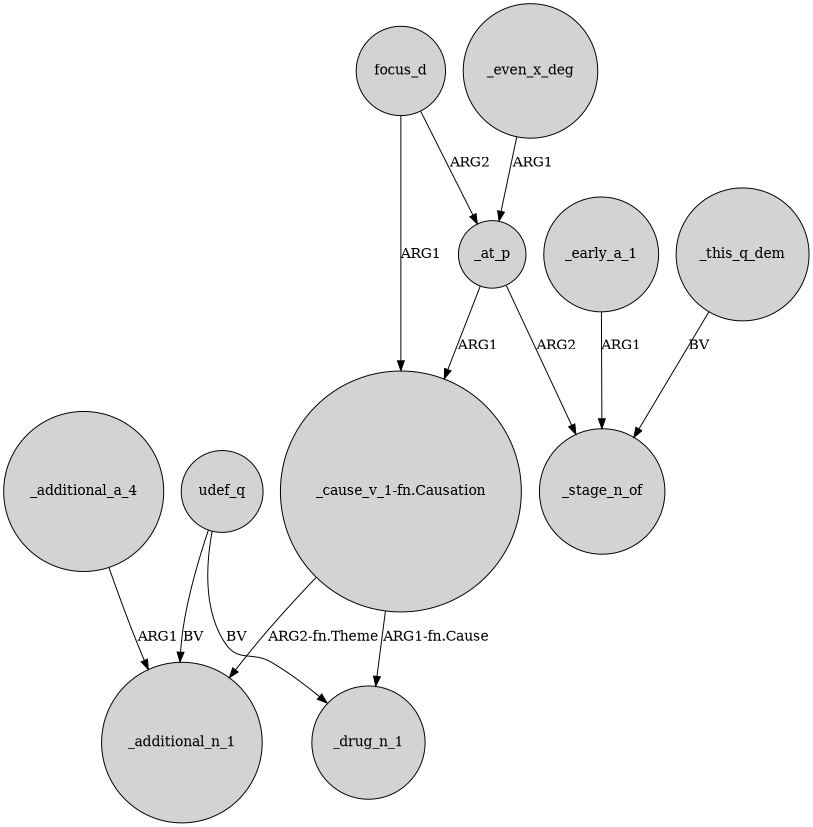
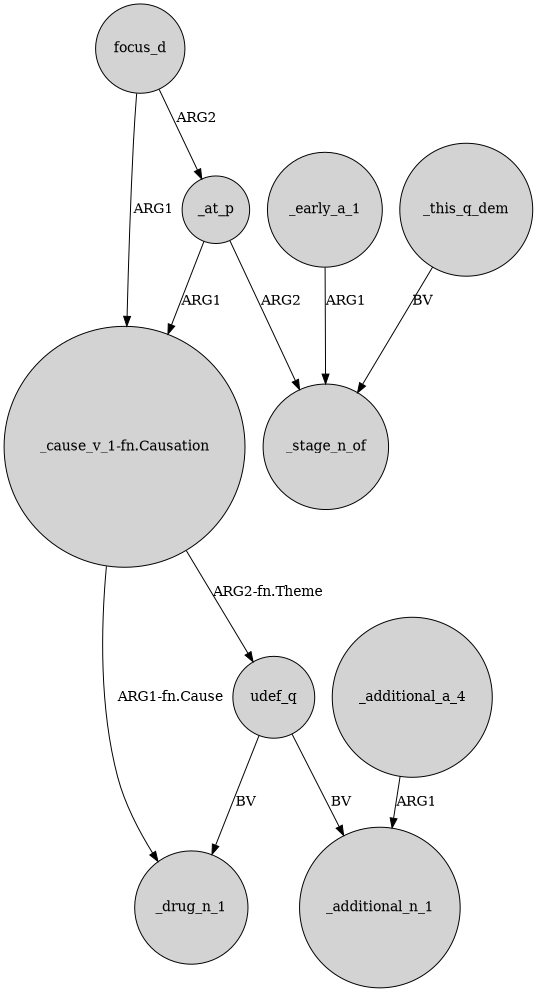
node "_even_x_deg": removed
edge "_cause_v_1-fn.Causation" -> "_additional_n_1": now "_cause_v_1-fn.Causation" -> "udef_q"
